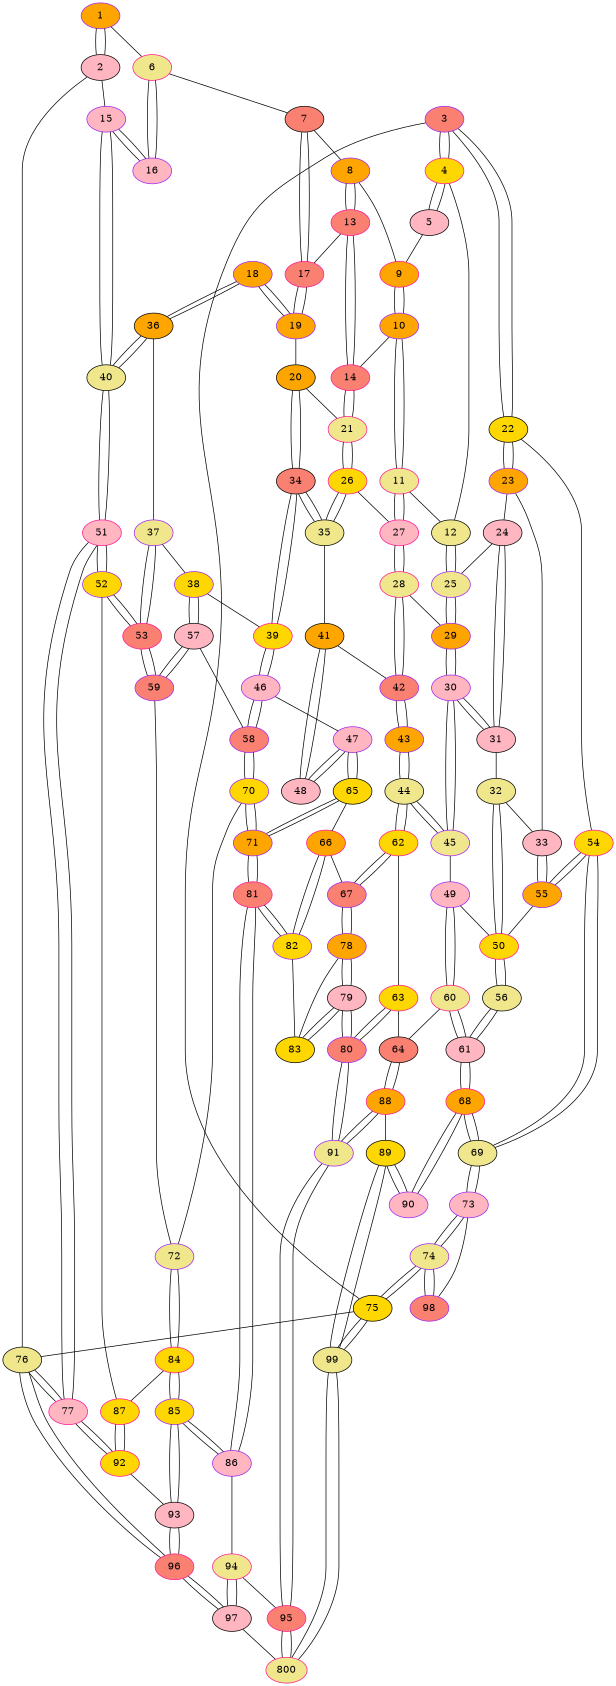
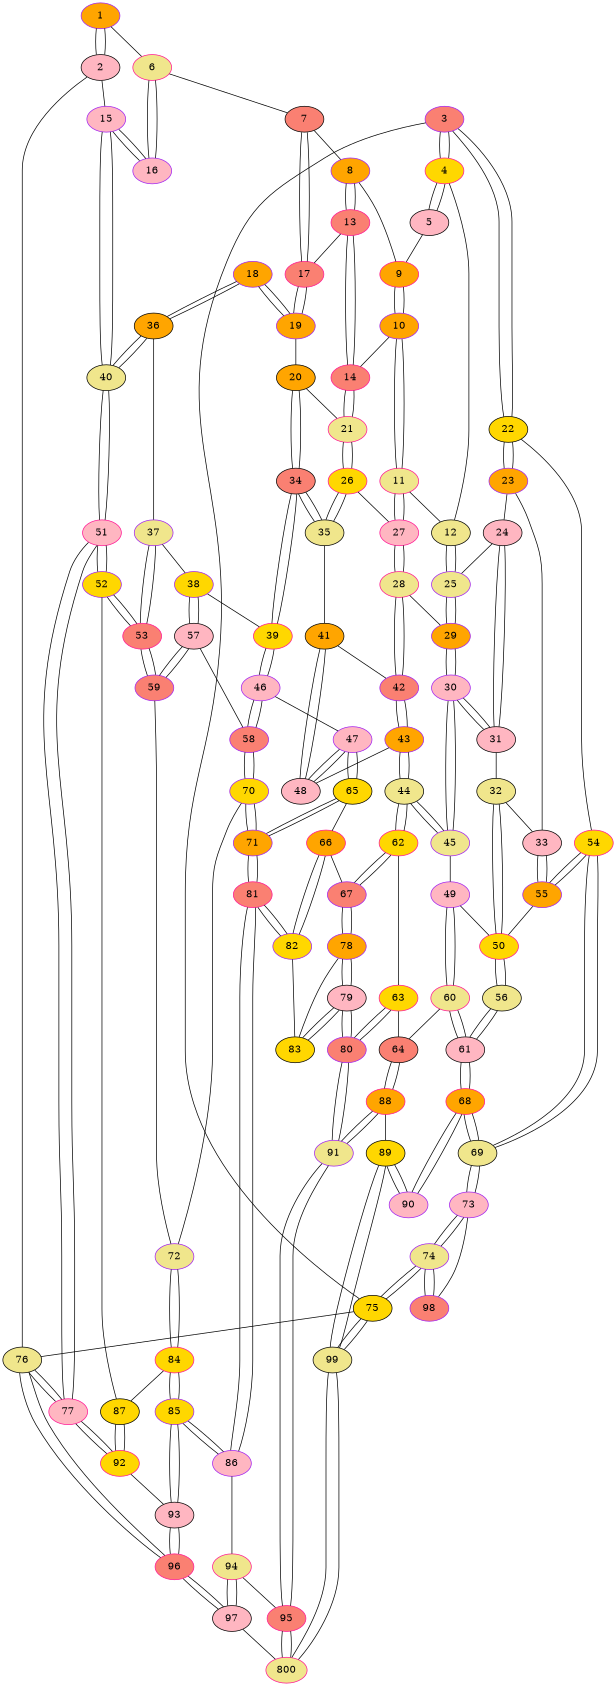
edge "43" -- "48": added
node "87": color deeppink -> black
